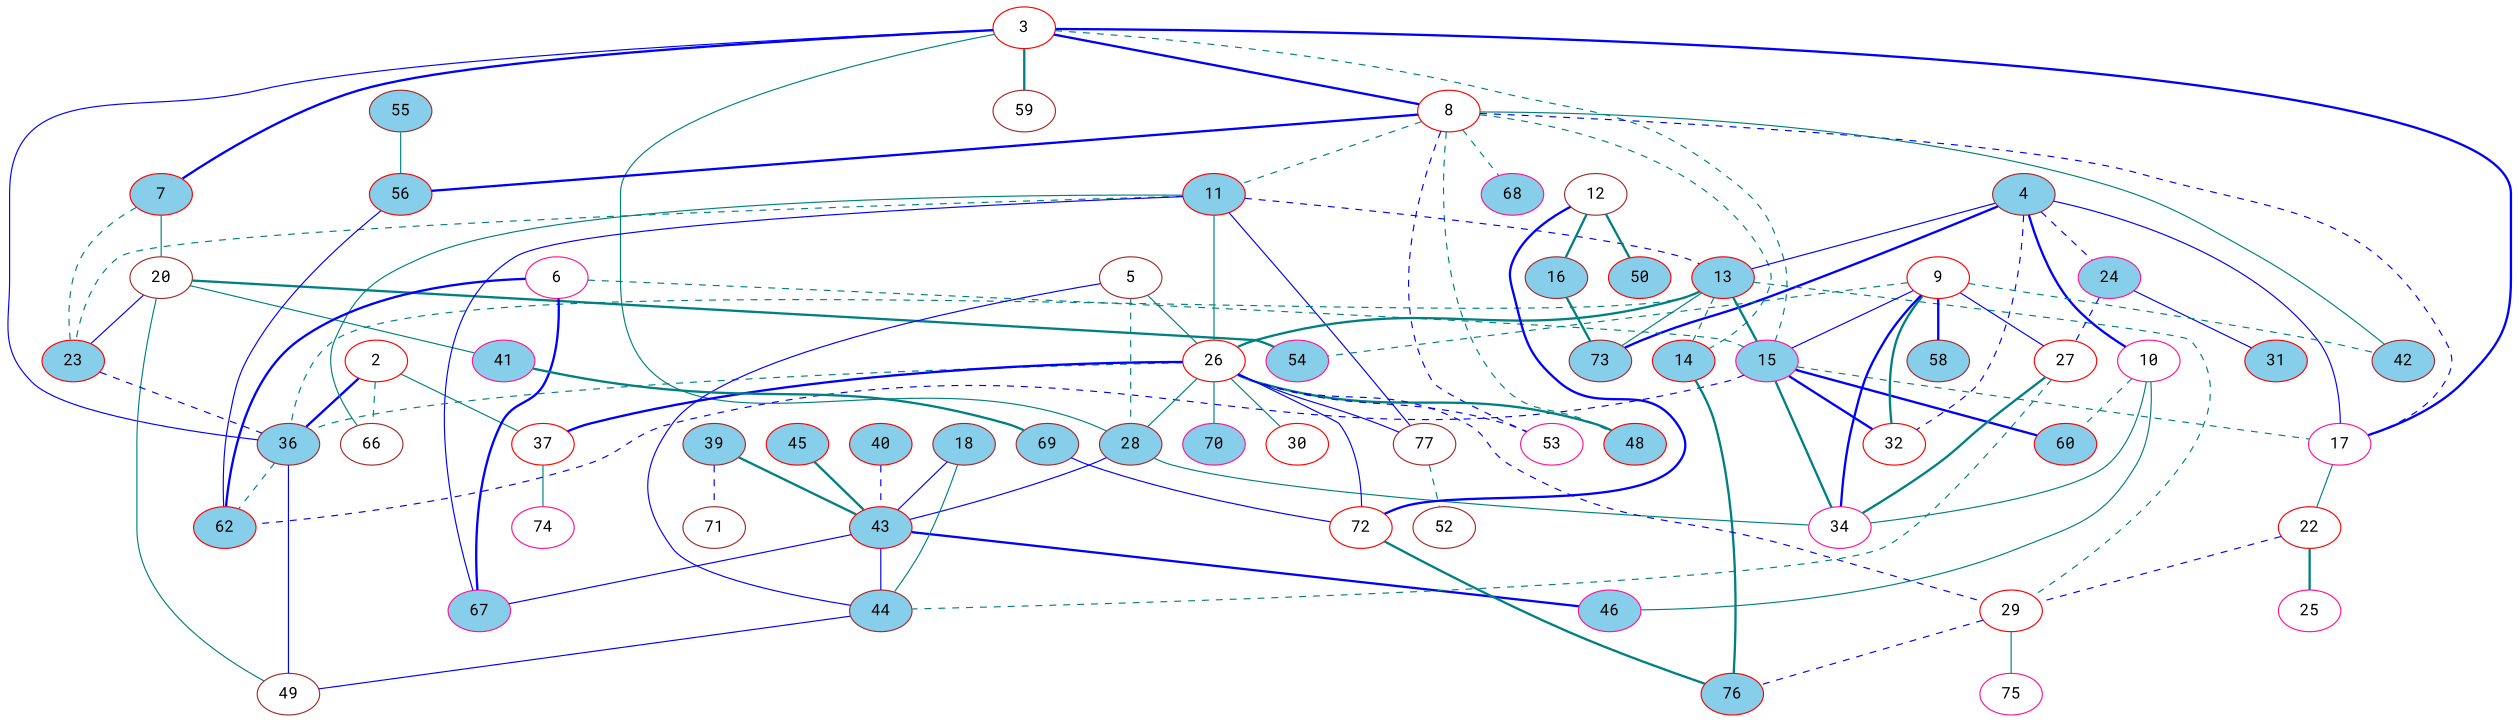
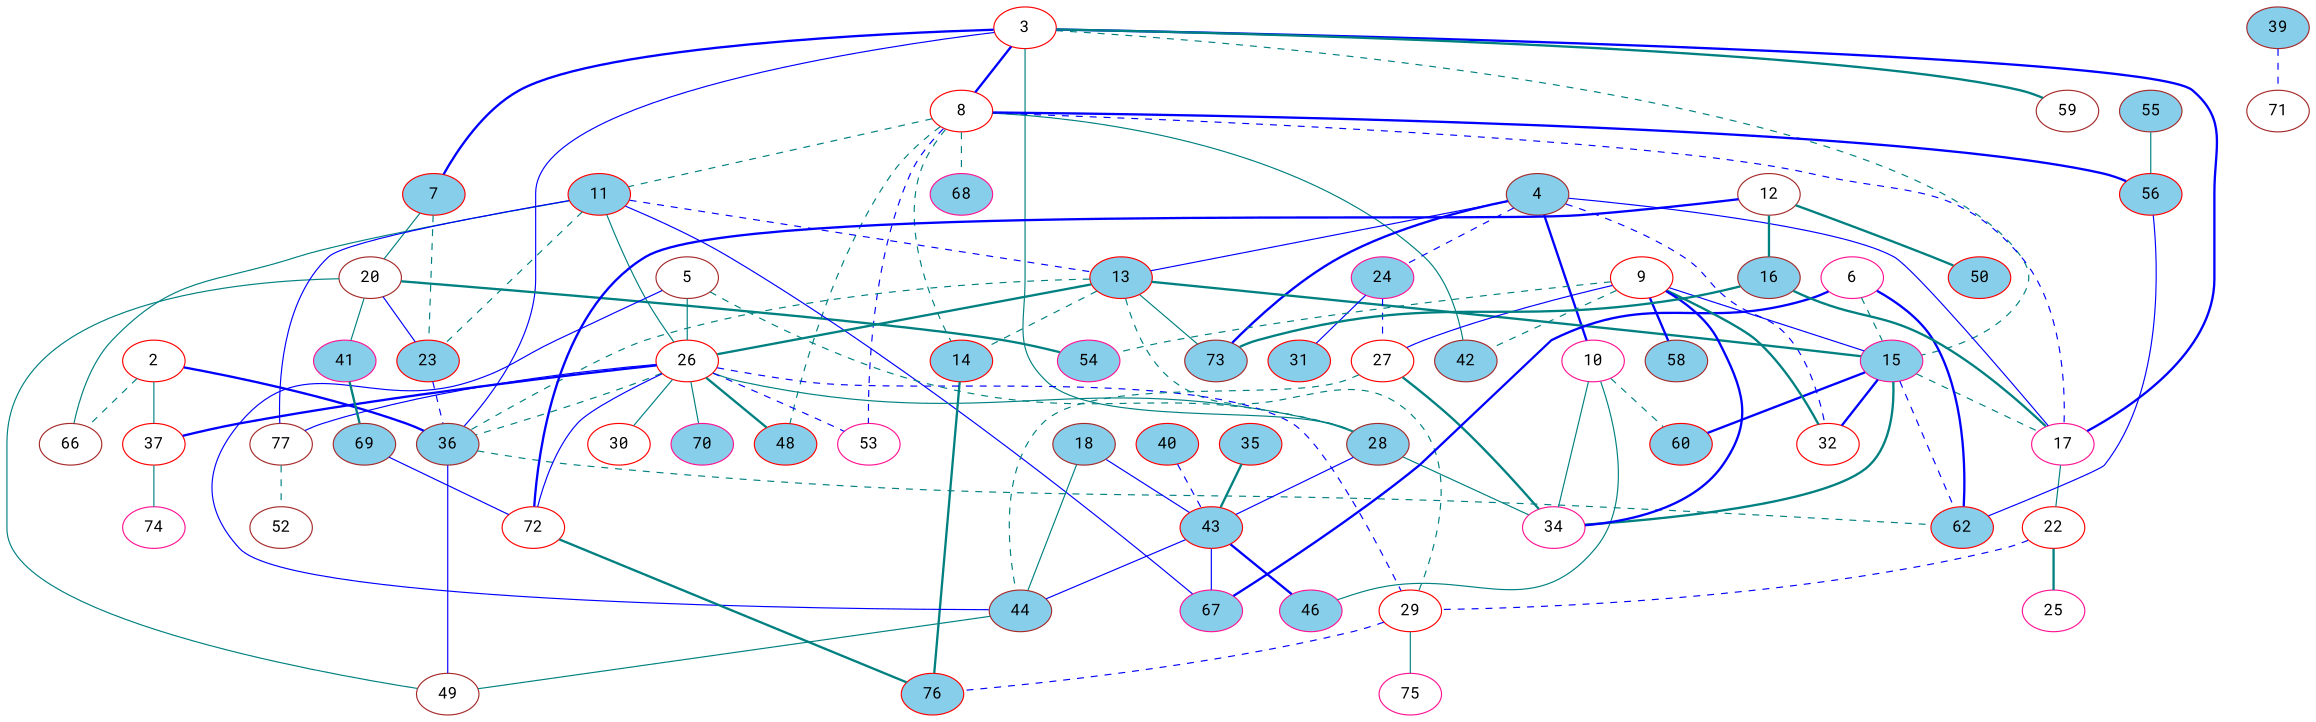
edge "16" -- "17": added
node "45": label "45" -> "35"
edge "39" -- "43": removed
edge "44" -- "49": color blue -> teal
